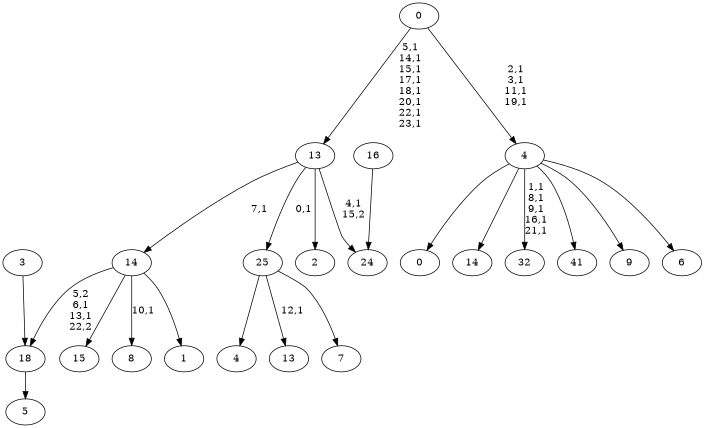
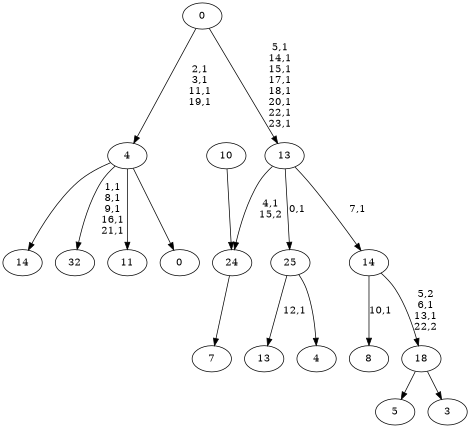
node "16": label "16" -> "10"
node "2": removed
node "41": label "41" -> "11"
node "9": removed
node "6": removed
edge "25" -> "7": now "24" -> "7"
edge "3" -> "18": reversed
node "15": removed
node "1": removed
